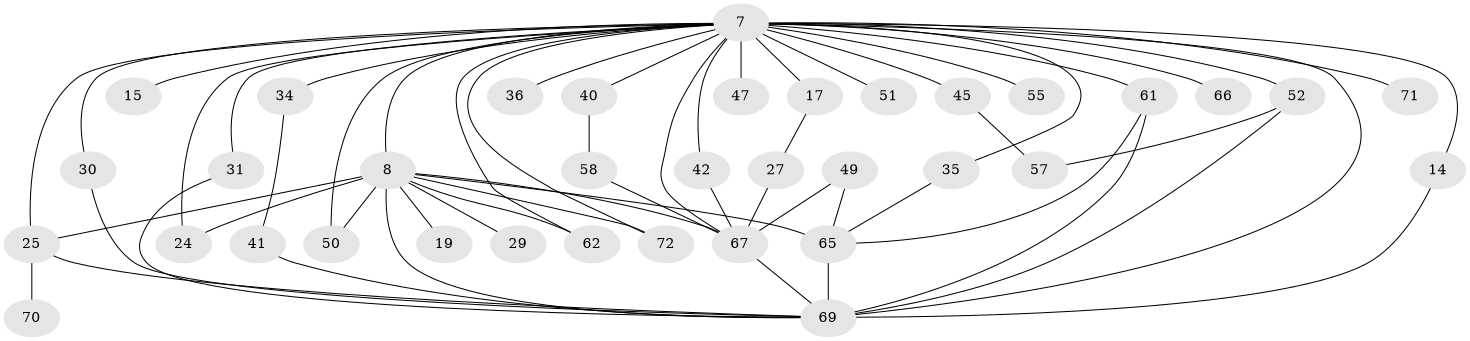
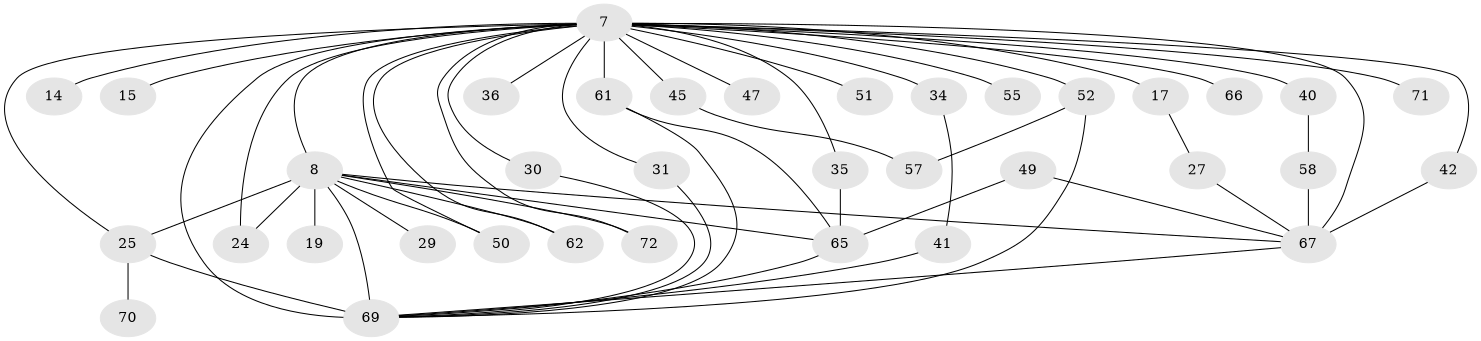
edge "14" -- "69": removed
